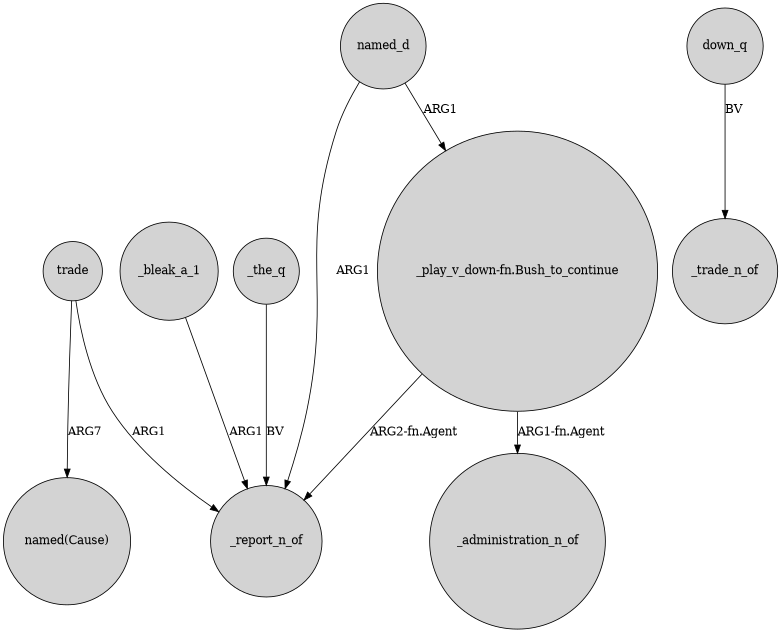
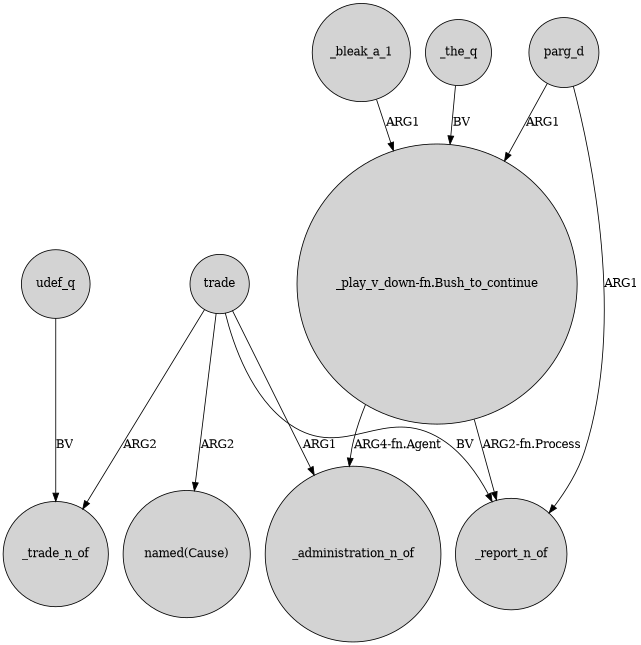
node "named_d": label "named_d" -> "parg_d"
node "down_q": label "down_q" -> "udef_q"
edge "trade" -> "_administration_n_of": added, label "ARG1"
edge "_the_q" -> "_report_n_of": now "_the_q" -> "_play_v_down-fn.Bush_to_continue"
edge "_bleak_a_1" -> "_report_n_of": now "_bleak_a_1" -> "_play_v_down-fn.Bush_to_continue"
edge "trade" -> "_trade_n_of": added, label "ARG2"
edge "trade" -> "named(Cause)": label "ARG7" -> "ARG2"
edge "trade" -> "_report_n_of": label "ARG1" -> "BV"
edge "_play_v_down-fn.Bush_to_continue" -> "_report_n_of": label "ARG2-fn.Agent" -> "ARG2-fn.Process"
edge "_play_v_down-fn.Bush_to_continue" -> "_administration_n_of": label "ARG1-fn.Agent" -> "ARG4-fn.Agent"
